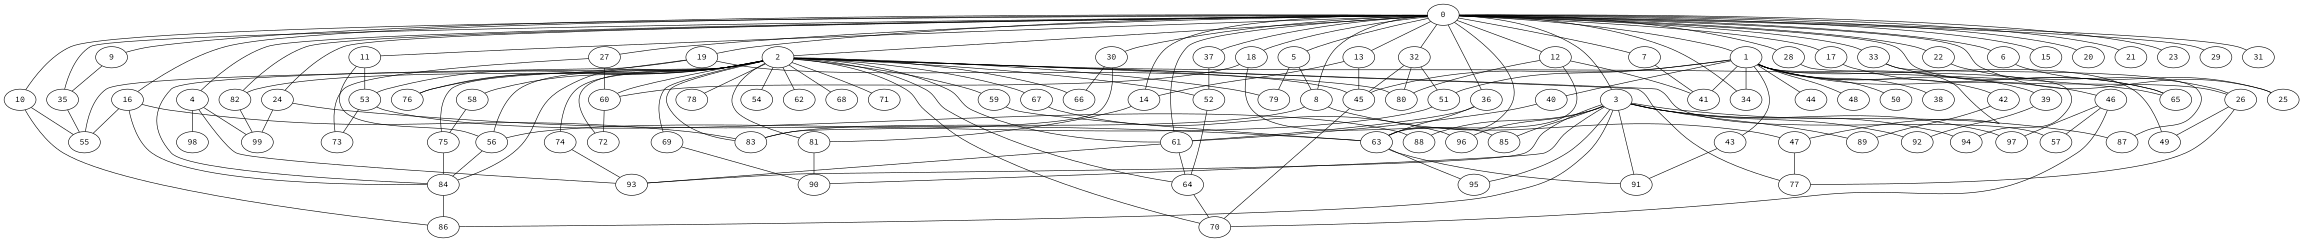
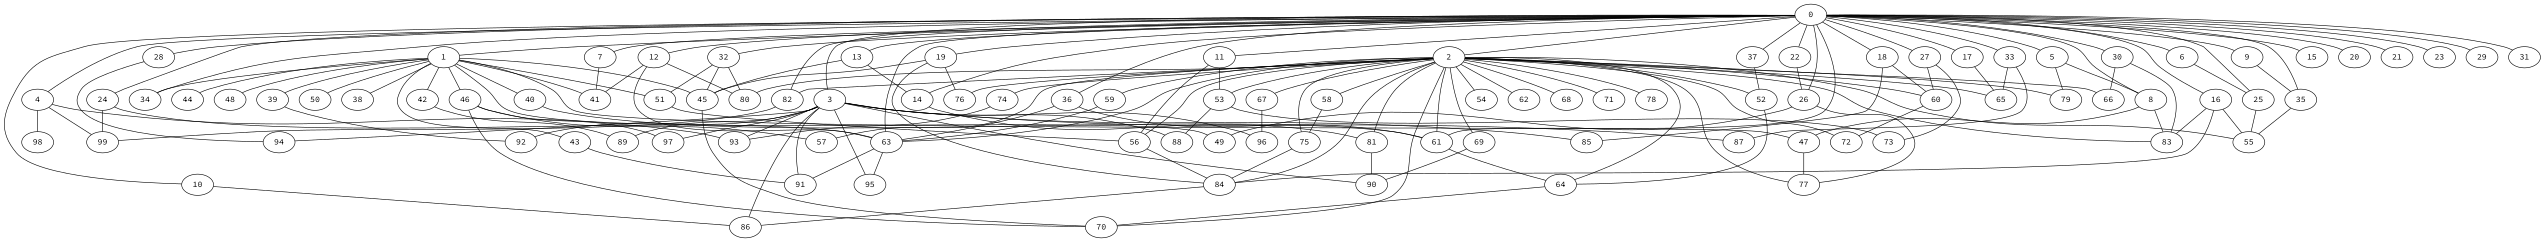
edge "2" -- "63": added
edge "10" -- "55": now "25" -- "55"
edge "61" -- "93": removed
